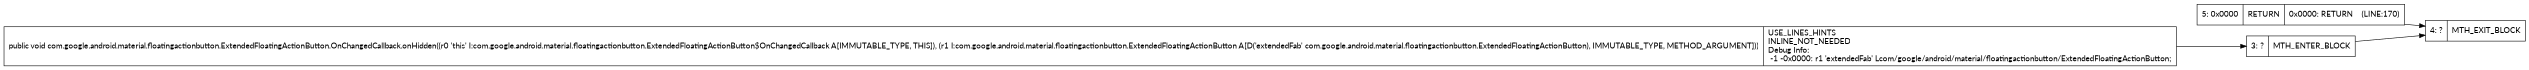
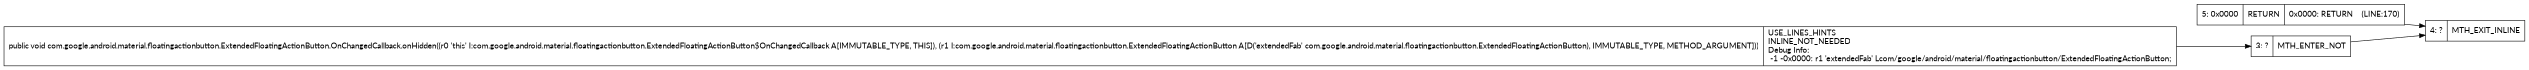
node "4: ?": text "MTH_EXIT_BLOCK" -> "MTH_EXIT_INLINE"
node "3: ?": text "MTH_ENTER_BLOCK" -> "MTH_ENTER_NOT"
